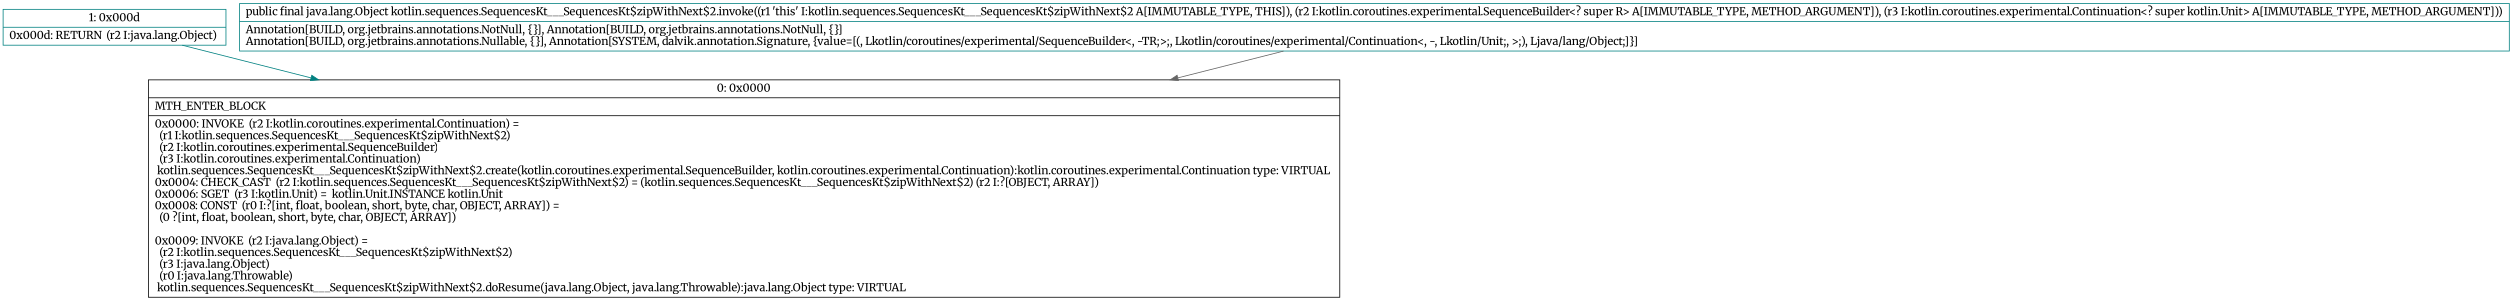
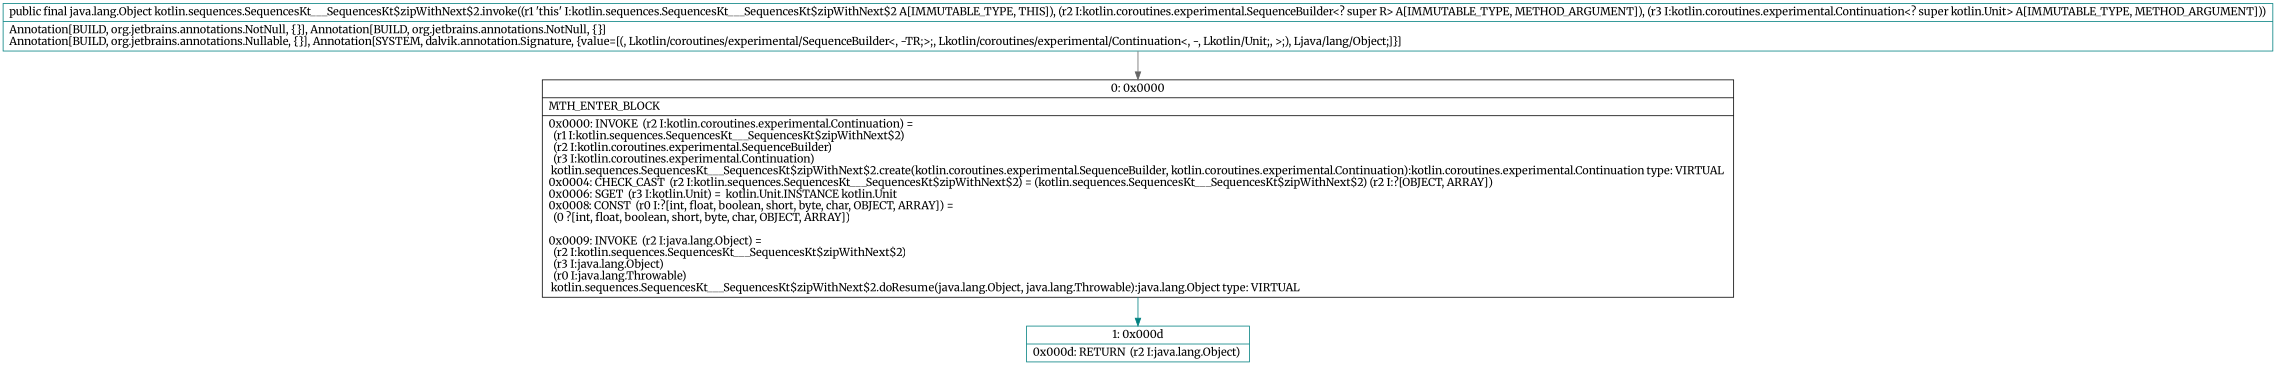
edge "1: 0x000d" -> "0: 0x0000": reversed
